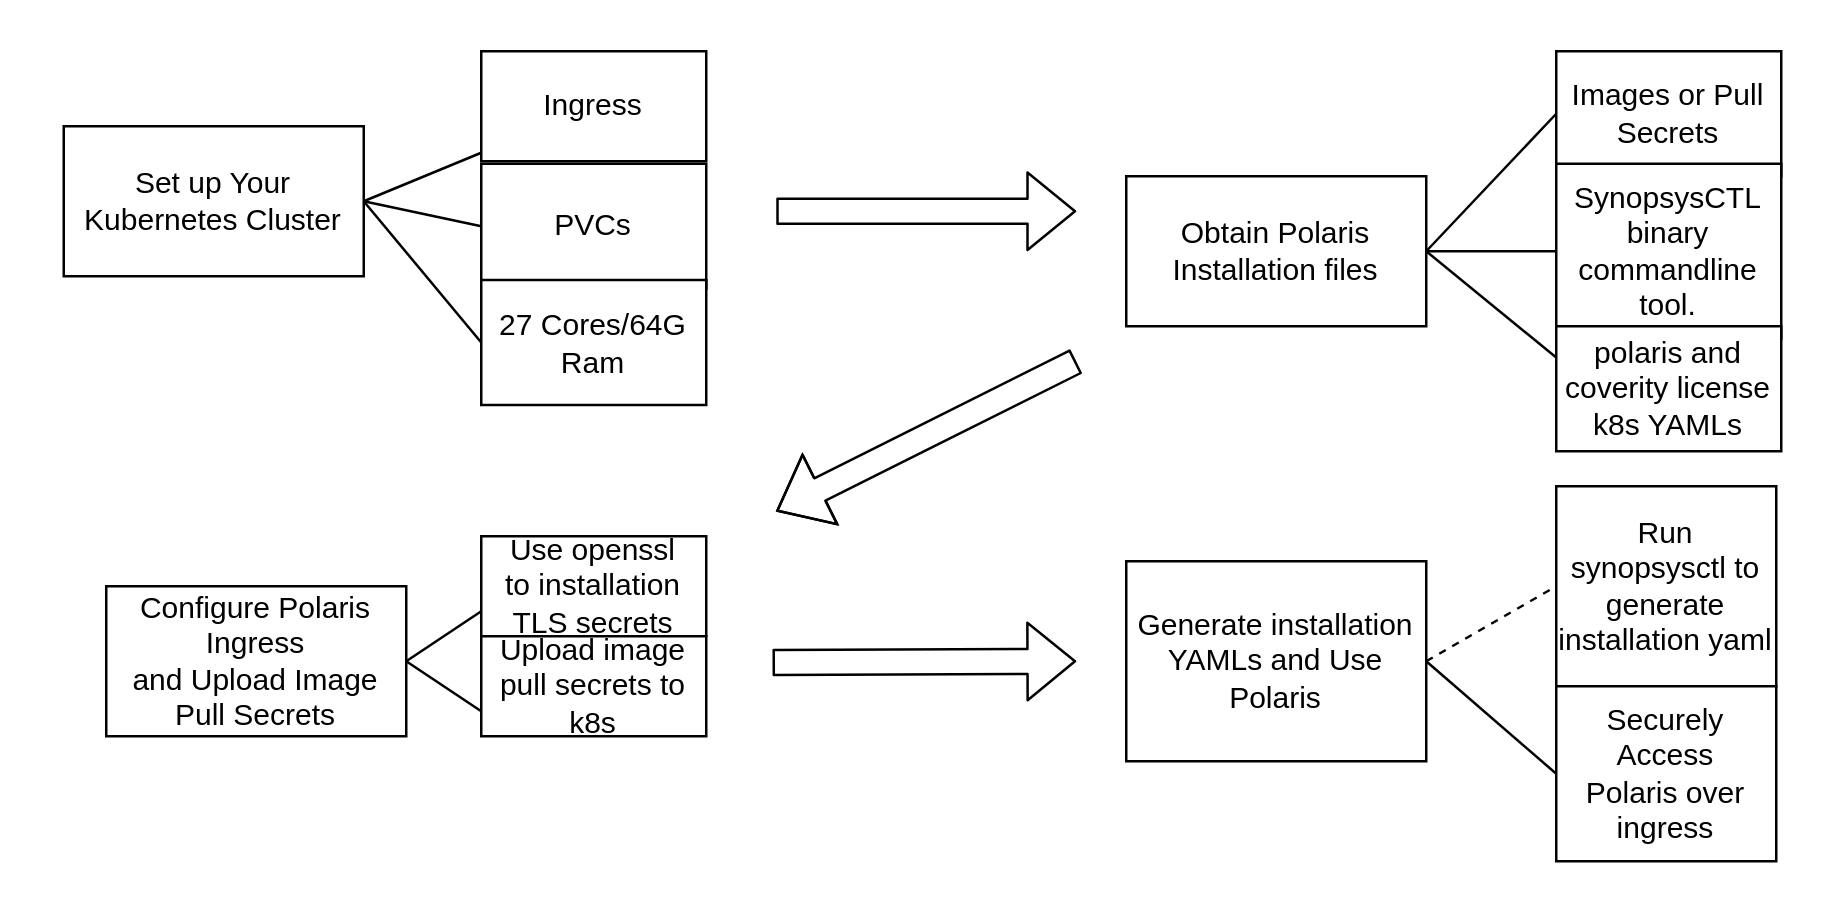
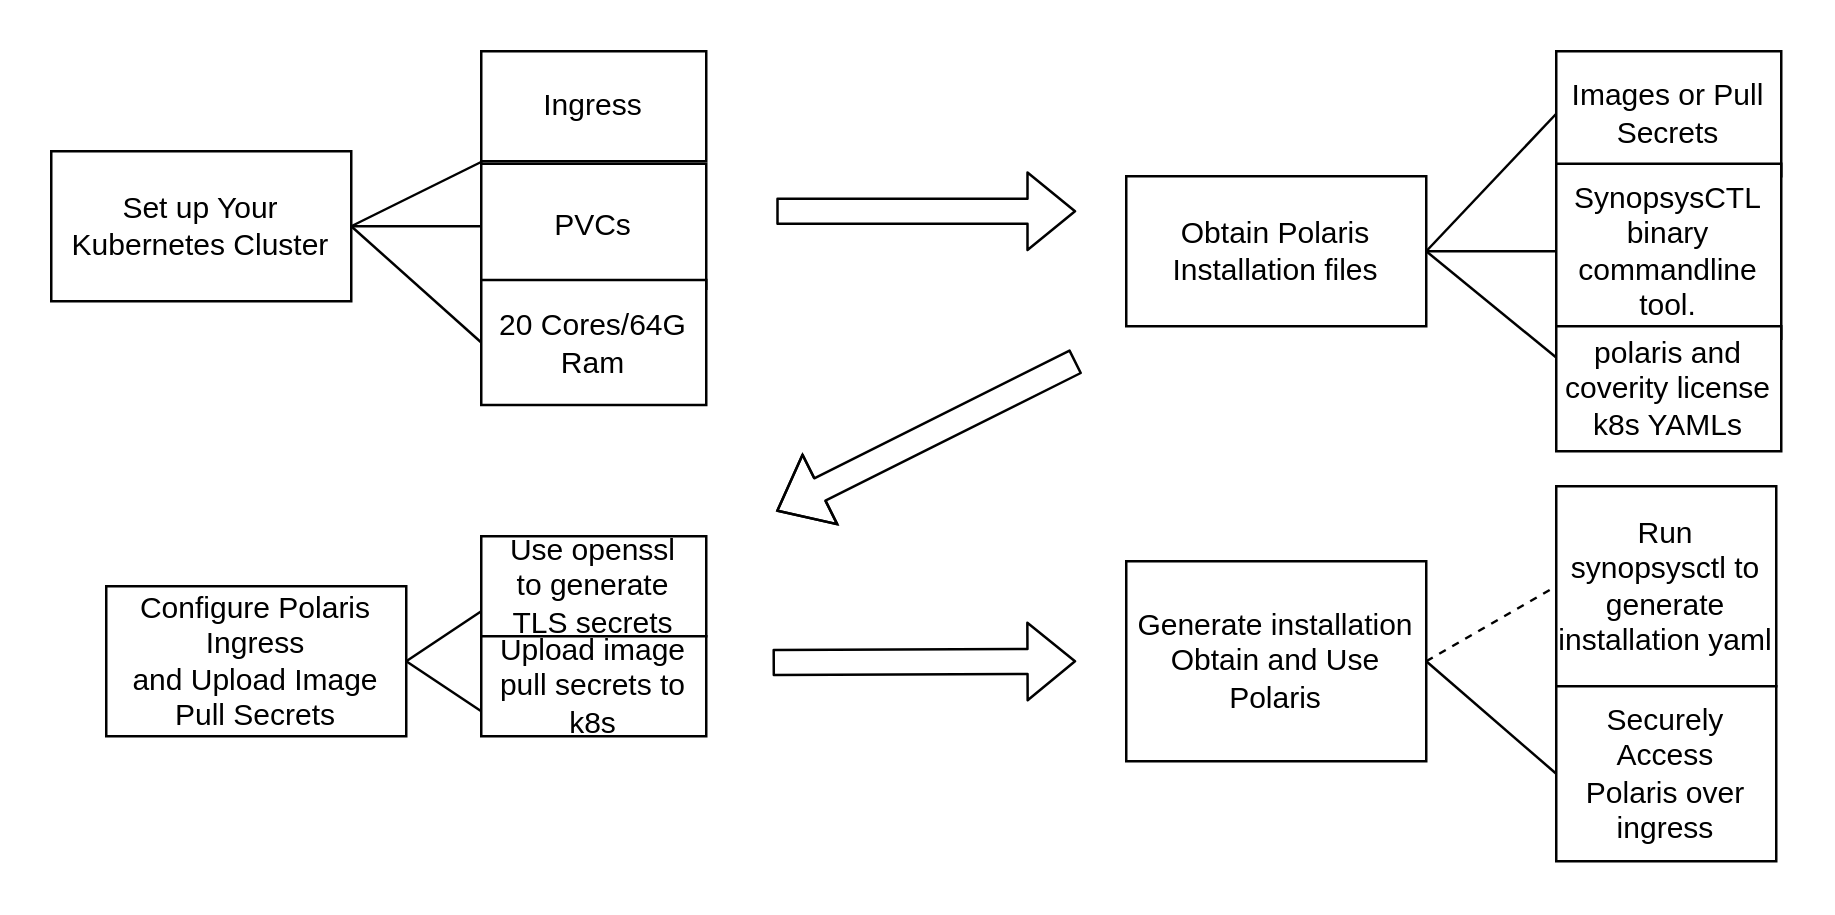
node "Set up Your Kubernetes Cluster": moved (214, 201) -> (201, 226)
node "27 Cores/64G Ram": label "27 Cores/64G Ram" -> "20 Cores/64G Ram"
node "Use openssl to installation TLS secrets": label "Use openssl to installation TLS secrets" -> "Use openssl to generate TLS secrets"
node "Generate installation YAMLs and Use Polaris": label "Generate installation YAMLs and Use Polaris" -> "Generate installation Obtain and Use Polaris"
